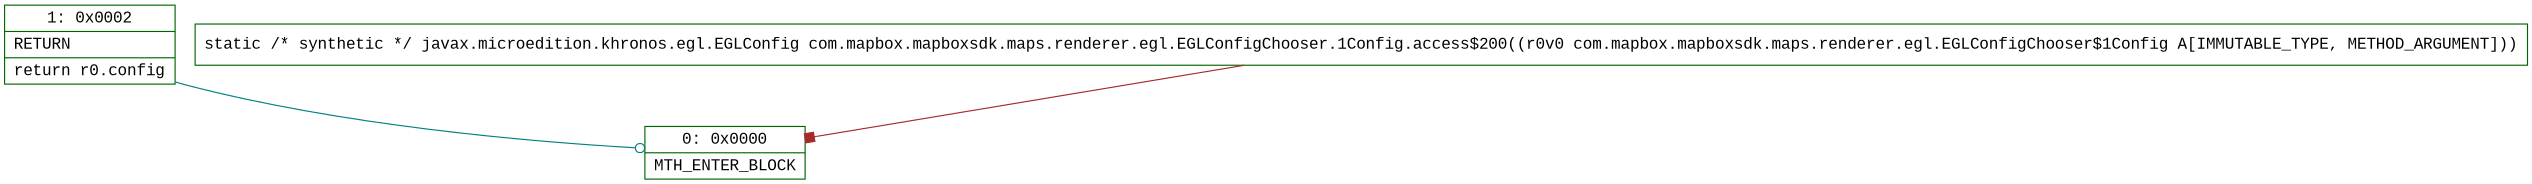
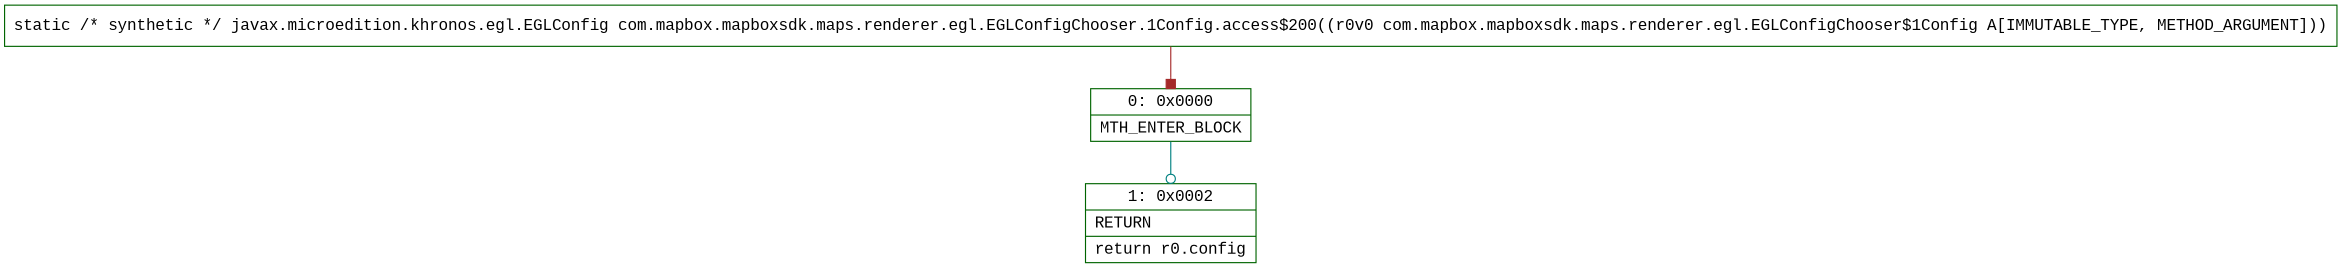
edge "1: 0x0002" -> "0: 0x0000": reversed
